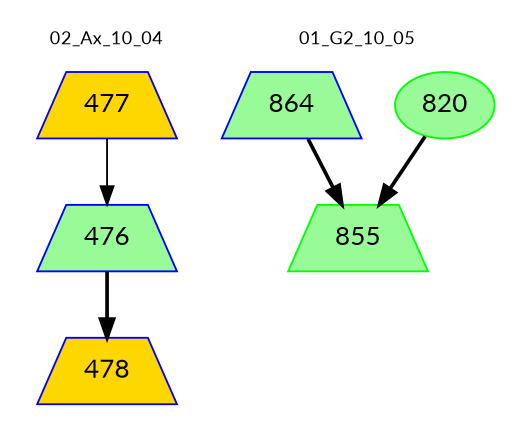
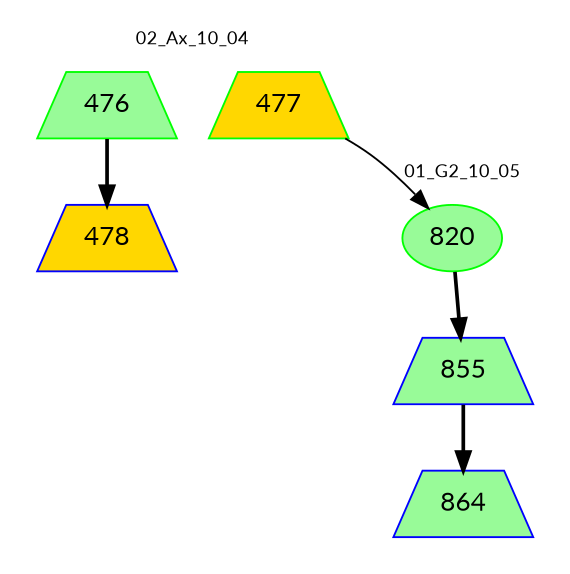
node "477": color blue -> green
edge "477" -> "476": now "477" -> "820"
edge "864" -> "855": reversed
node "476": color blue -> green
node "855": color green -> blue
